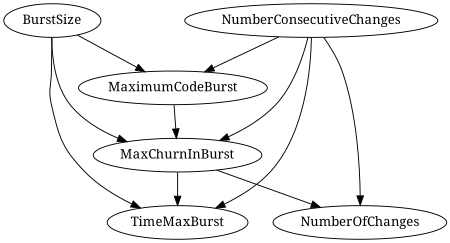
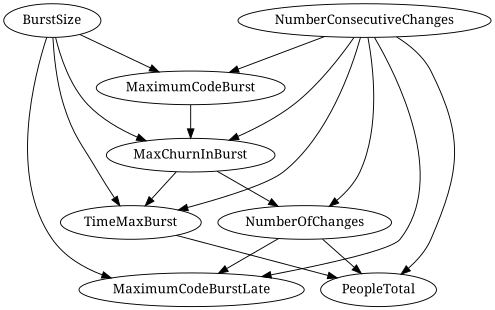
node "MaximumCodeBurstLate": added
node "PeopleTotal": added
